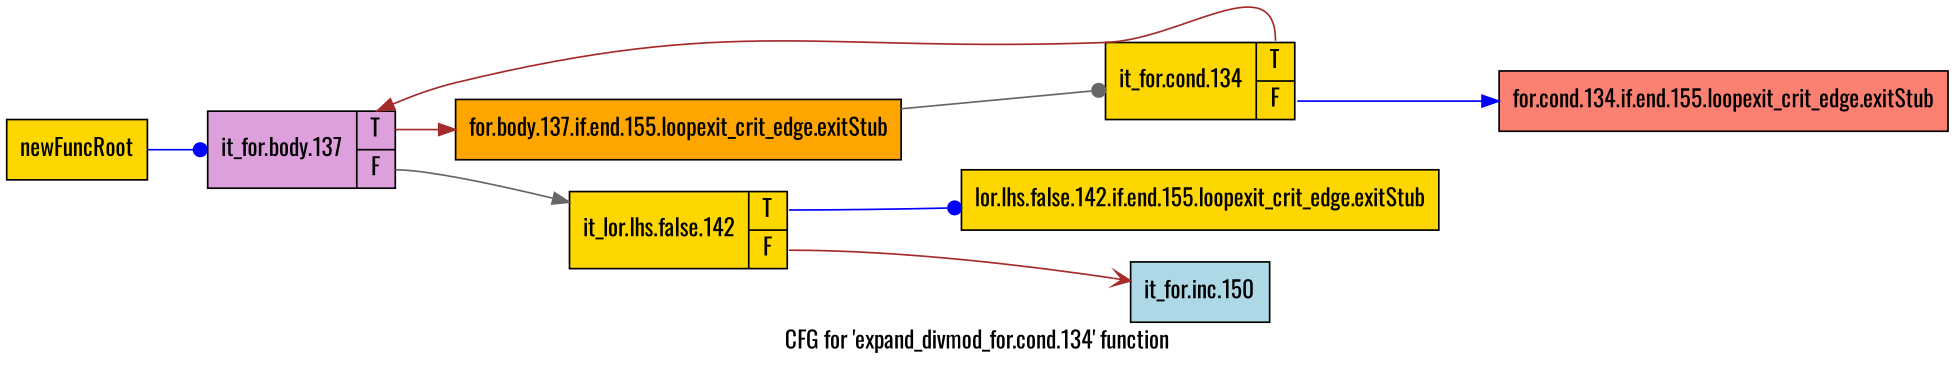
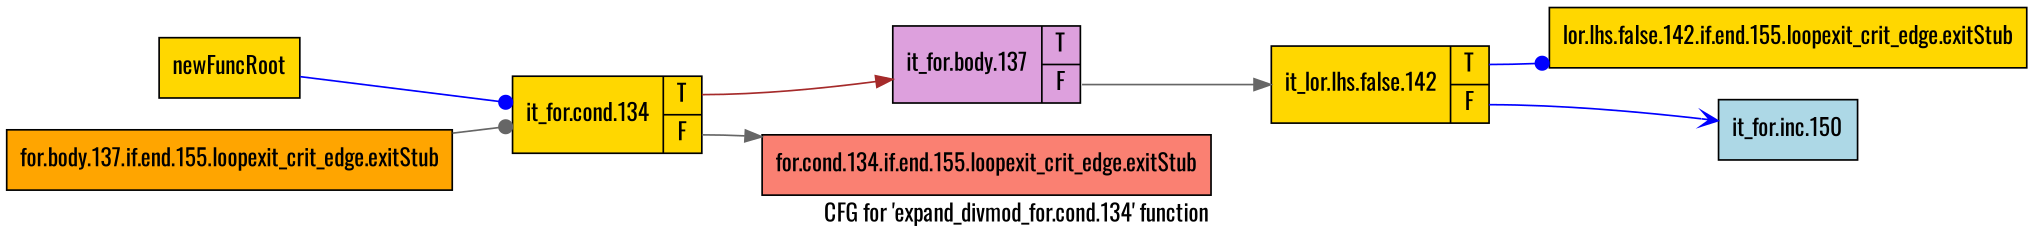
edge "it_for.cond.134" -> "for.cond.134.if.end.155.loopexit_crit_edge.exitStub": color blue -> gray40
edge "it_for.body.137" -> "for.body.137.if.end.155.loopexit_crit_edge.exitStub": removed
edge "newFuncRoot" -> "it_for.body.137": now "newFuncRoot" -> "it_for.cond.134"
edge "it_lor.lhs.false.142" -> "it_for.inc.150": color brown -> blue
